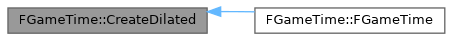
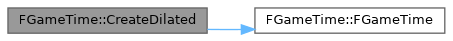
edge "FGameTime::FGameTime" -> "FGameTime::CreateDilated": reversed
